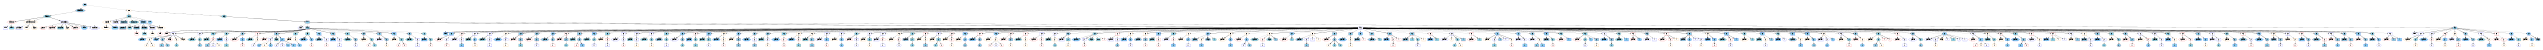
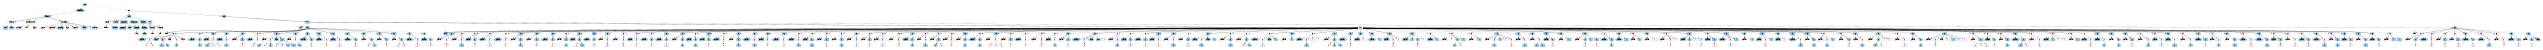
node "title": fillcolor white -> skyblue
